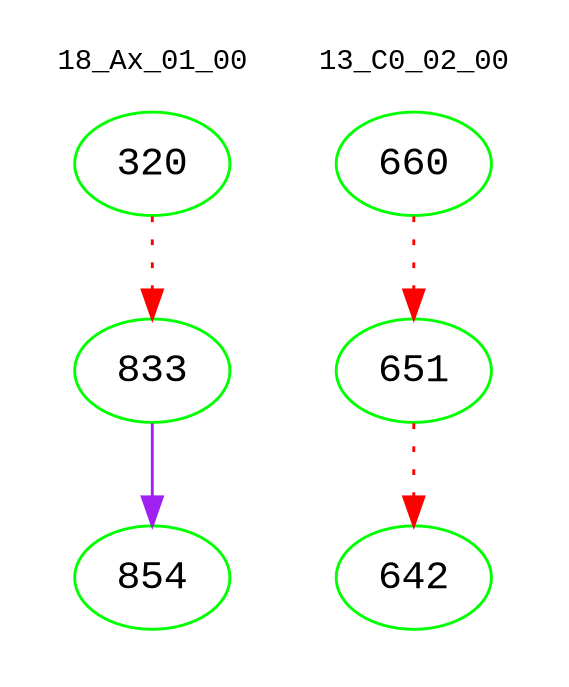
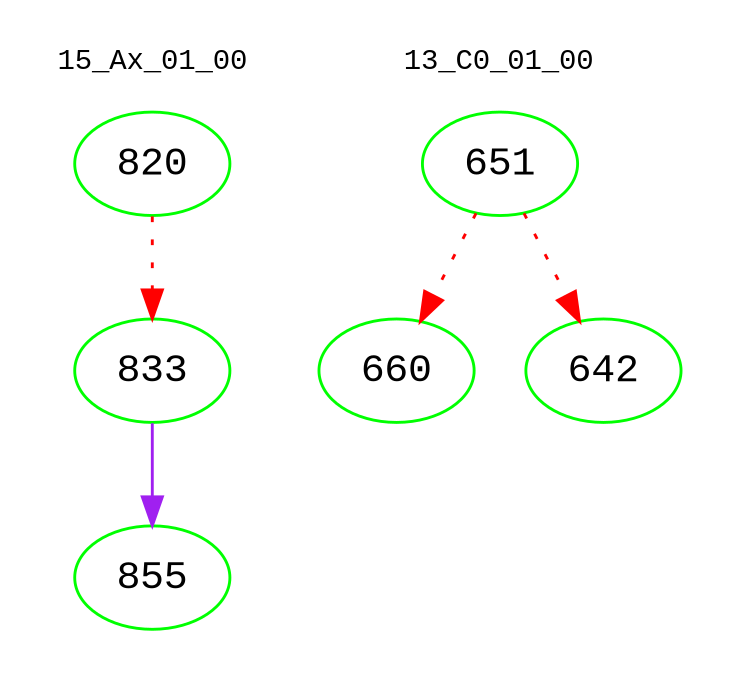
cluster "18_Ax_01_00": label "18_Ax_01_00" -> "15_Ax_01_00"
cluster "13_C0_02_00": label "13_C0_02_00" -> "13_C0_01_00"
node "320": label "320" -> "820"
edge "660" -> "651": reversed
node "854": label "854" -> "855"
